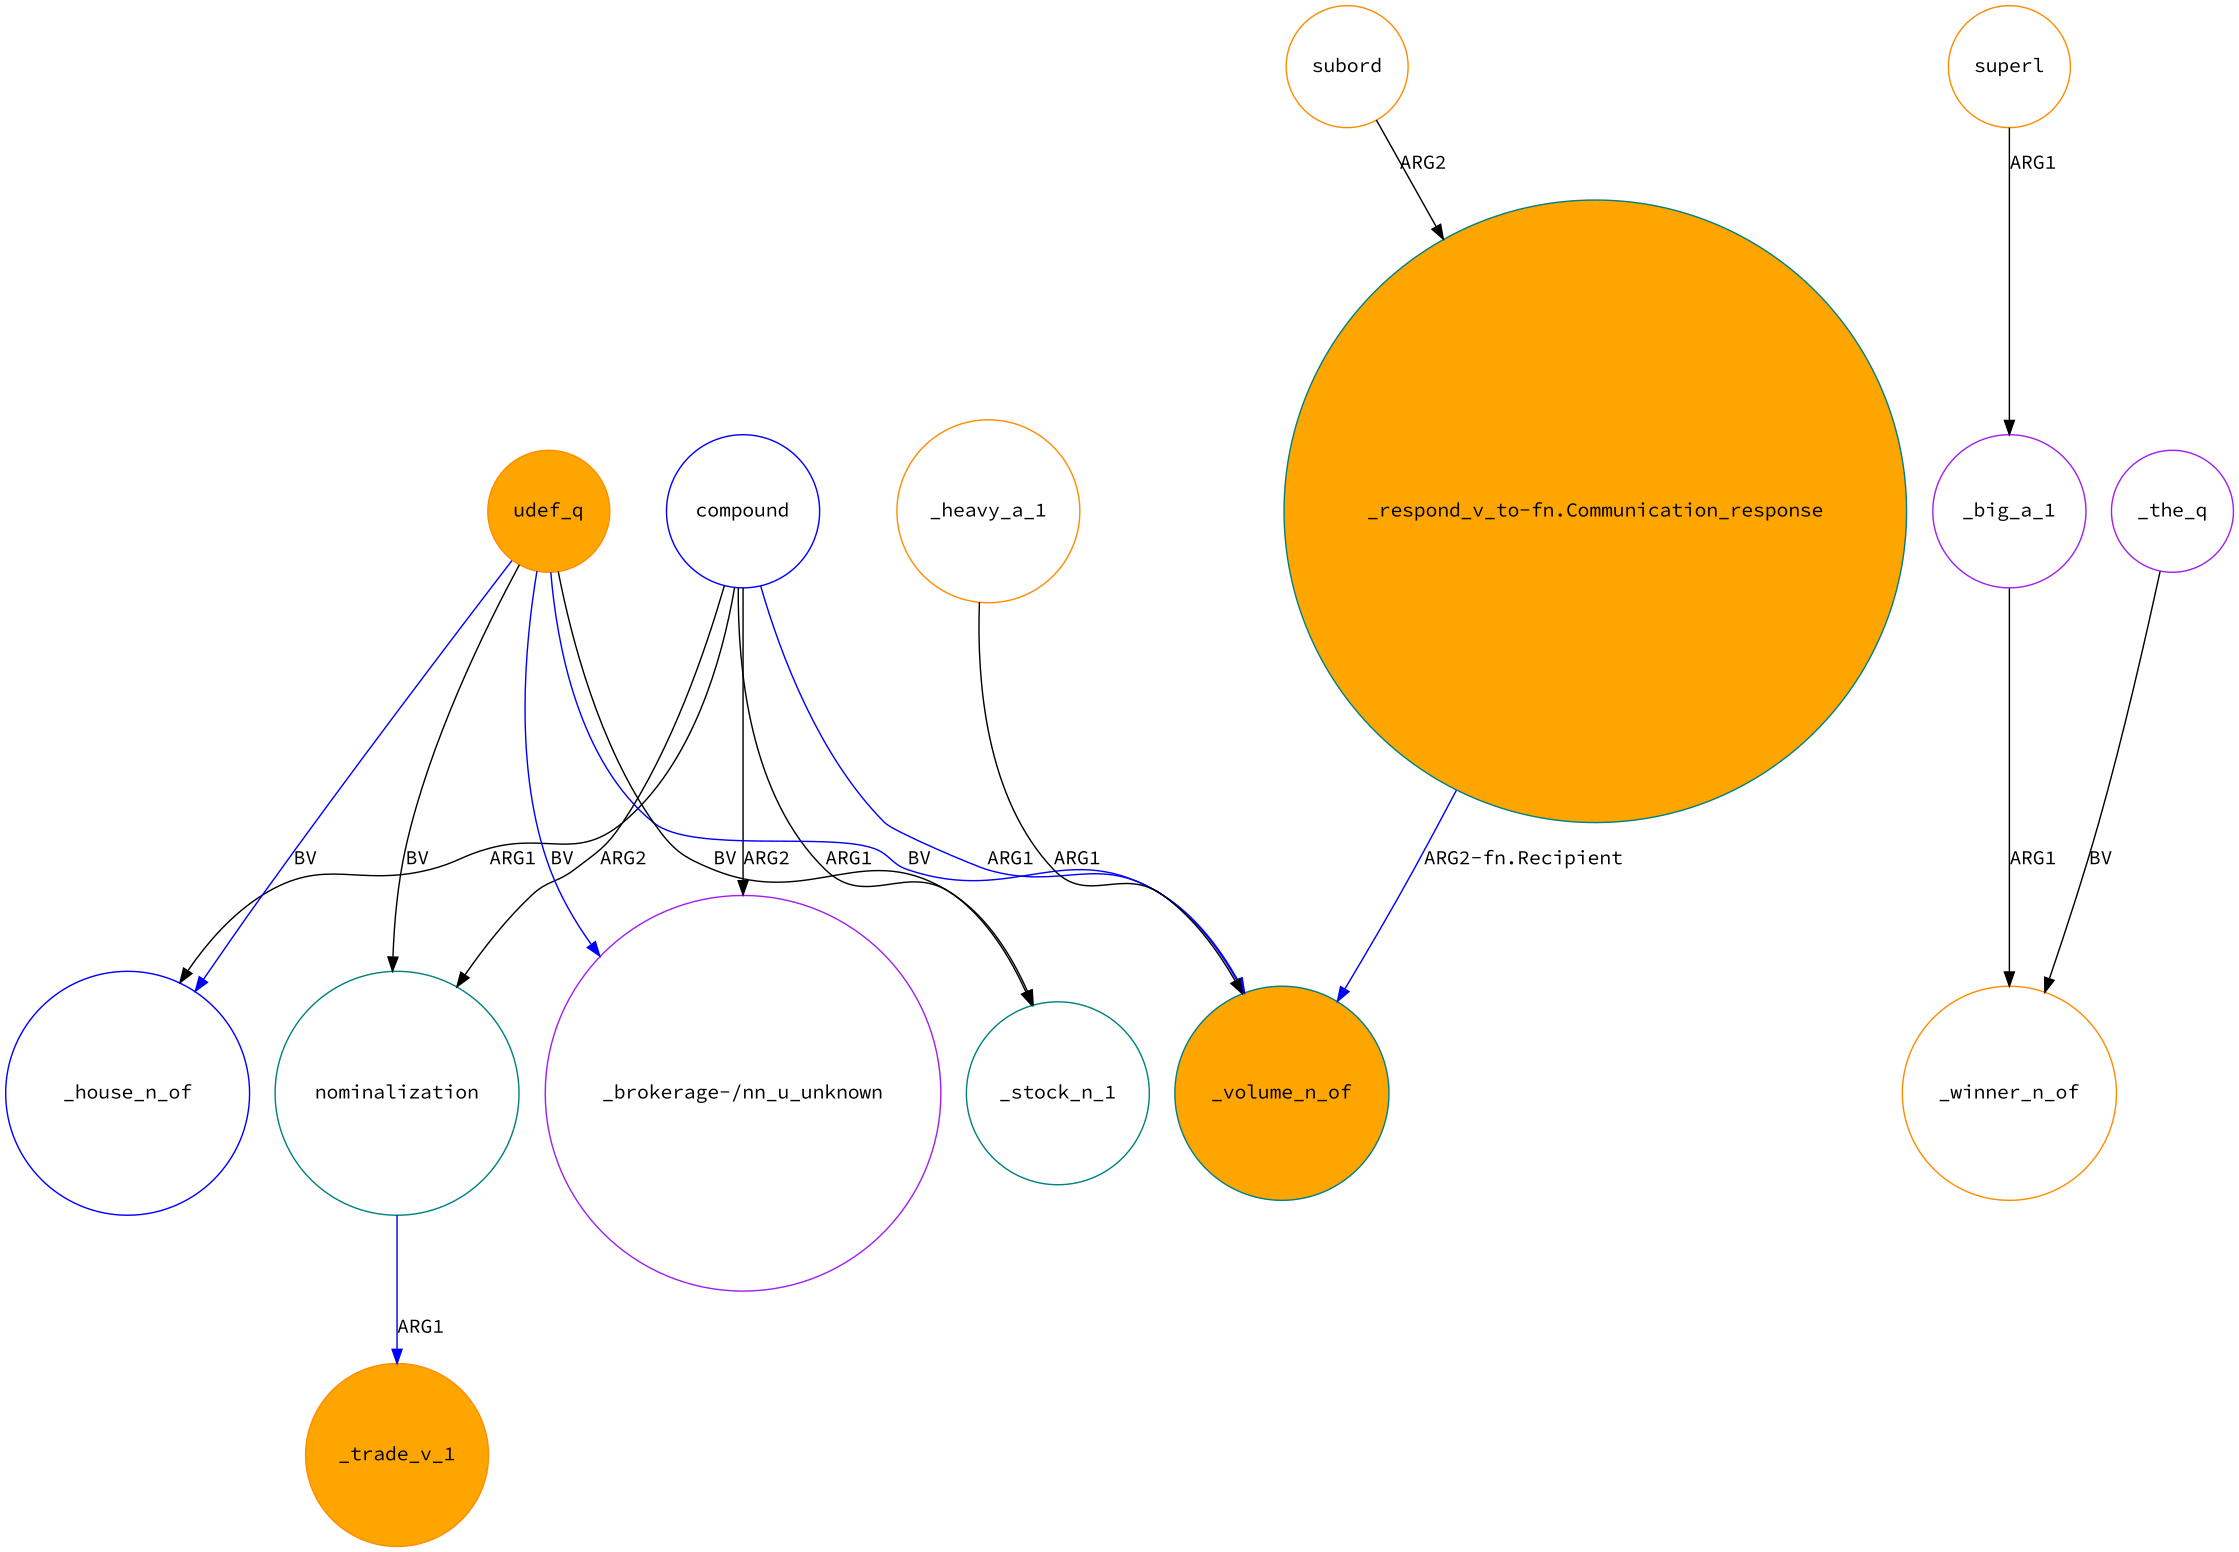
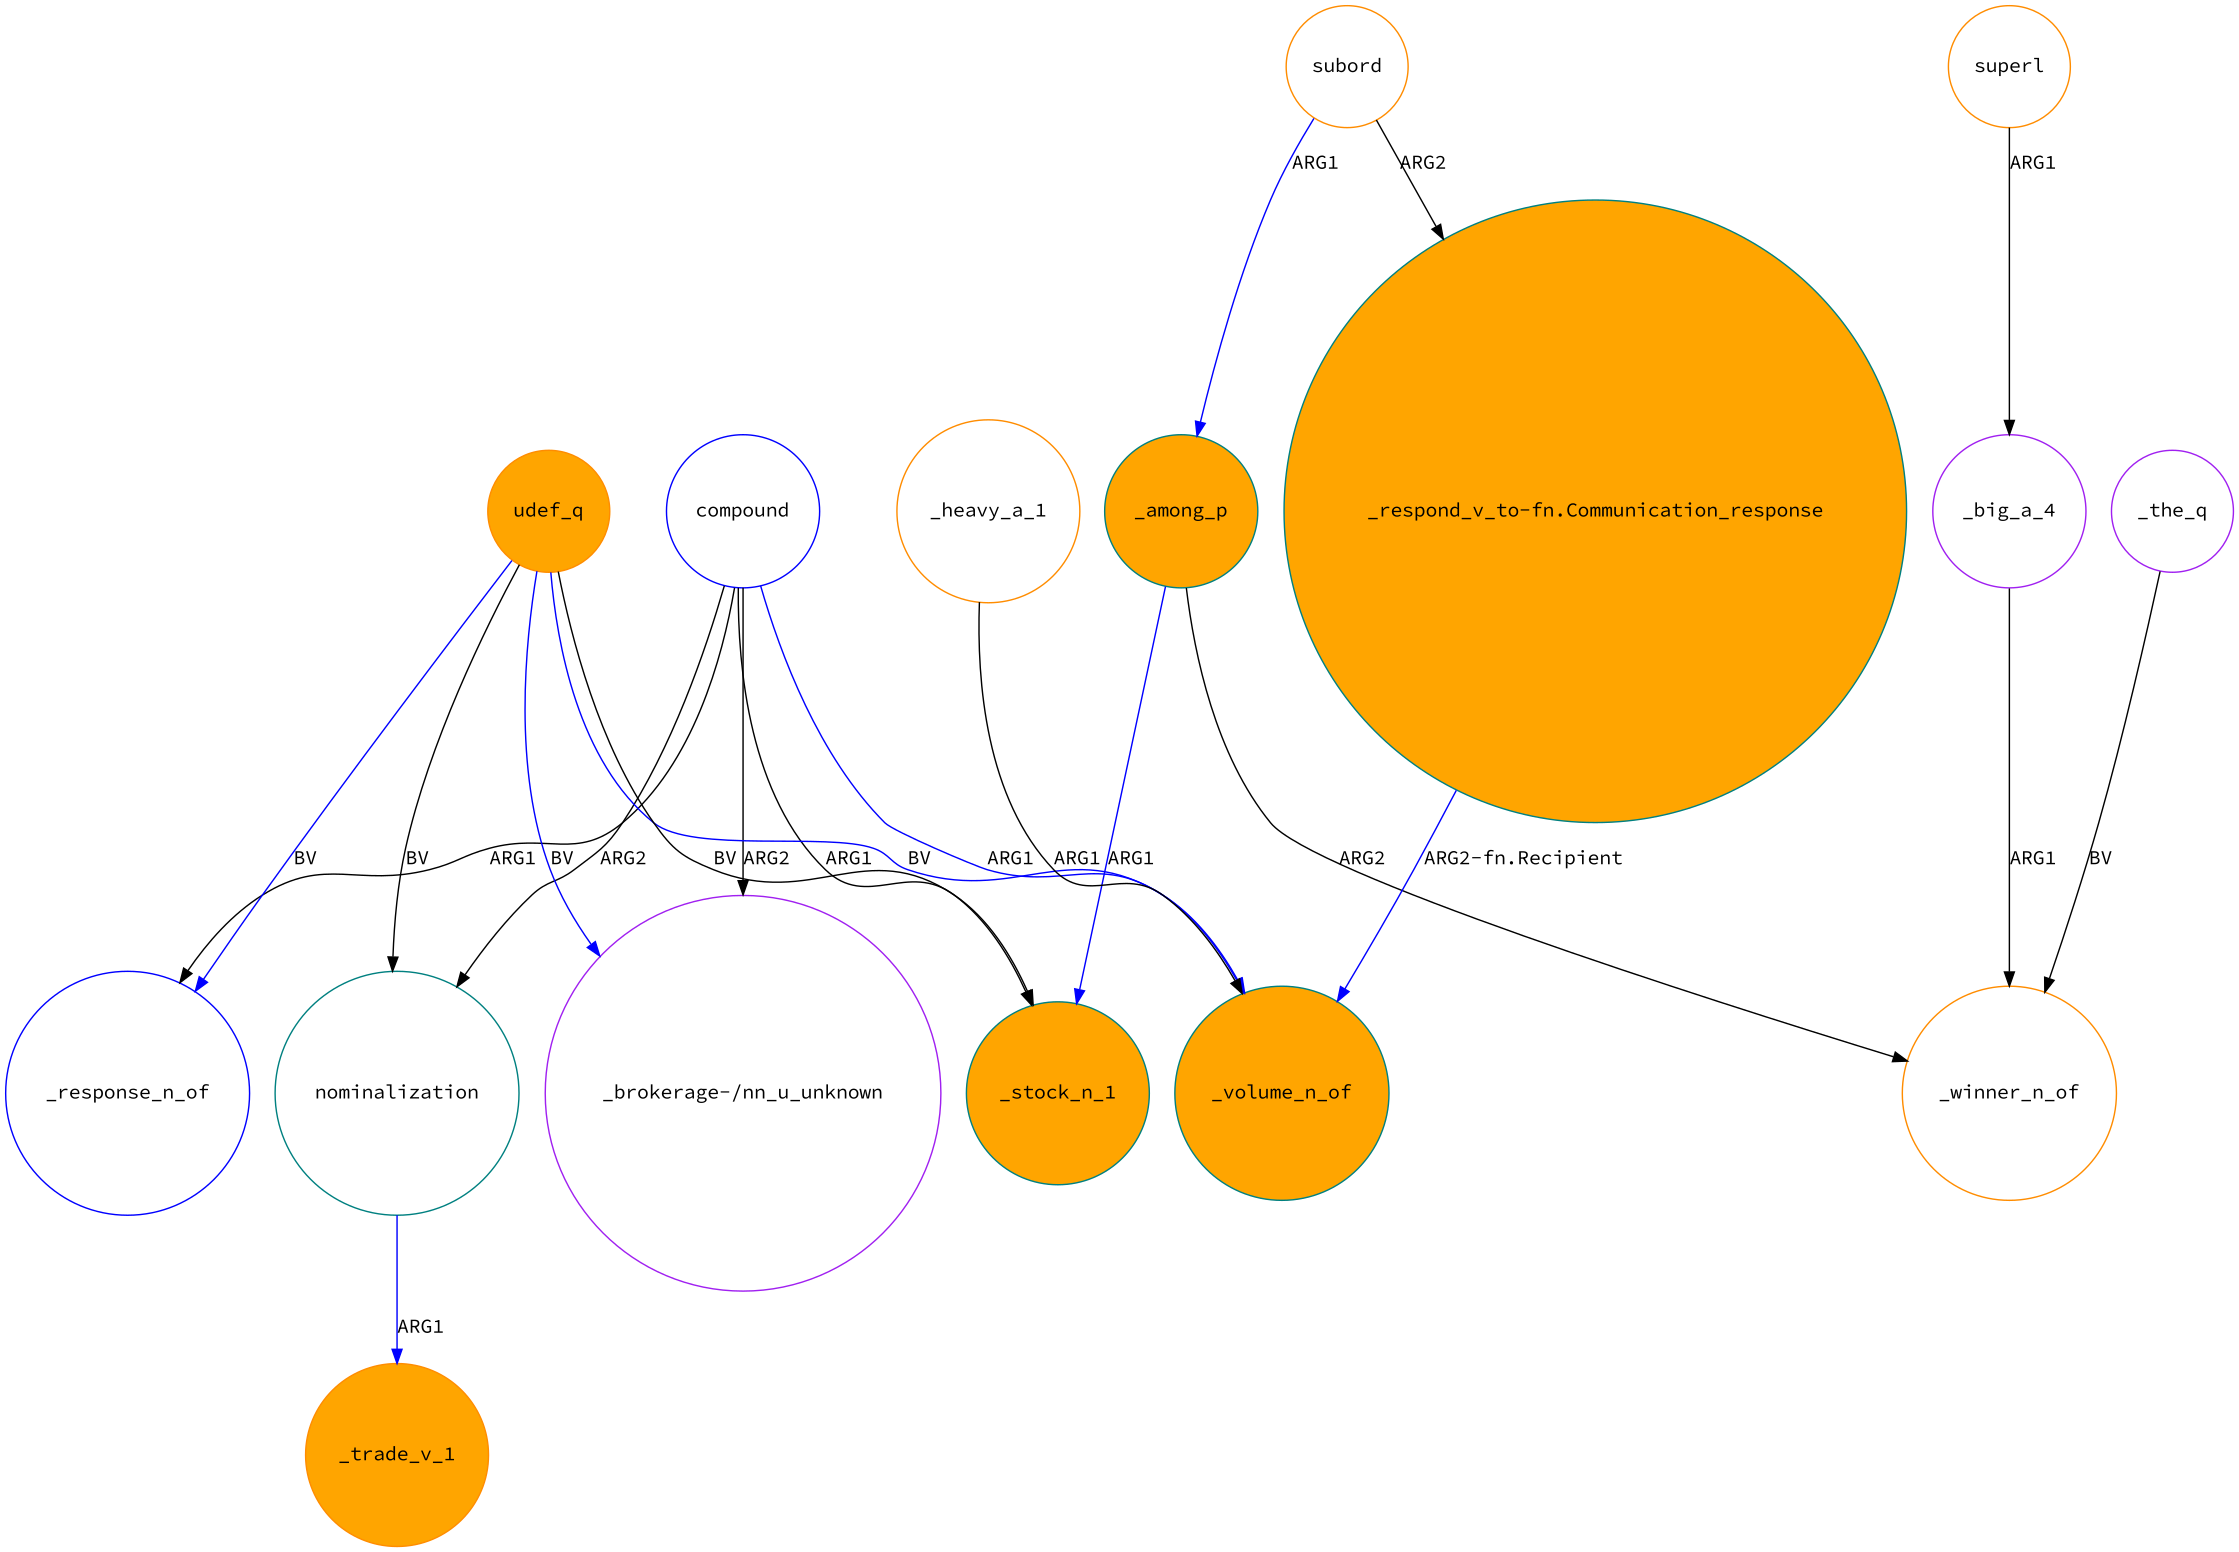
node "_among_p": added
node "_big_a_1": label "_big_a_1" -> "_big_a_4"
node "_house_n_of": label "_house_n_of" -> "_response_n_of"
node "_stock_n_1": fillcolor white -> orange
